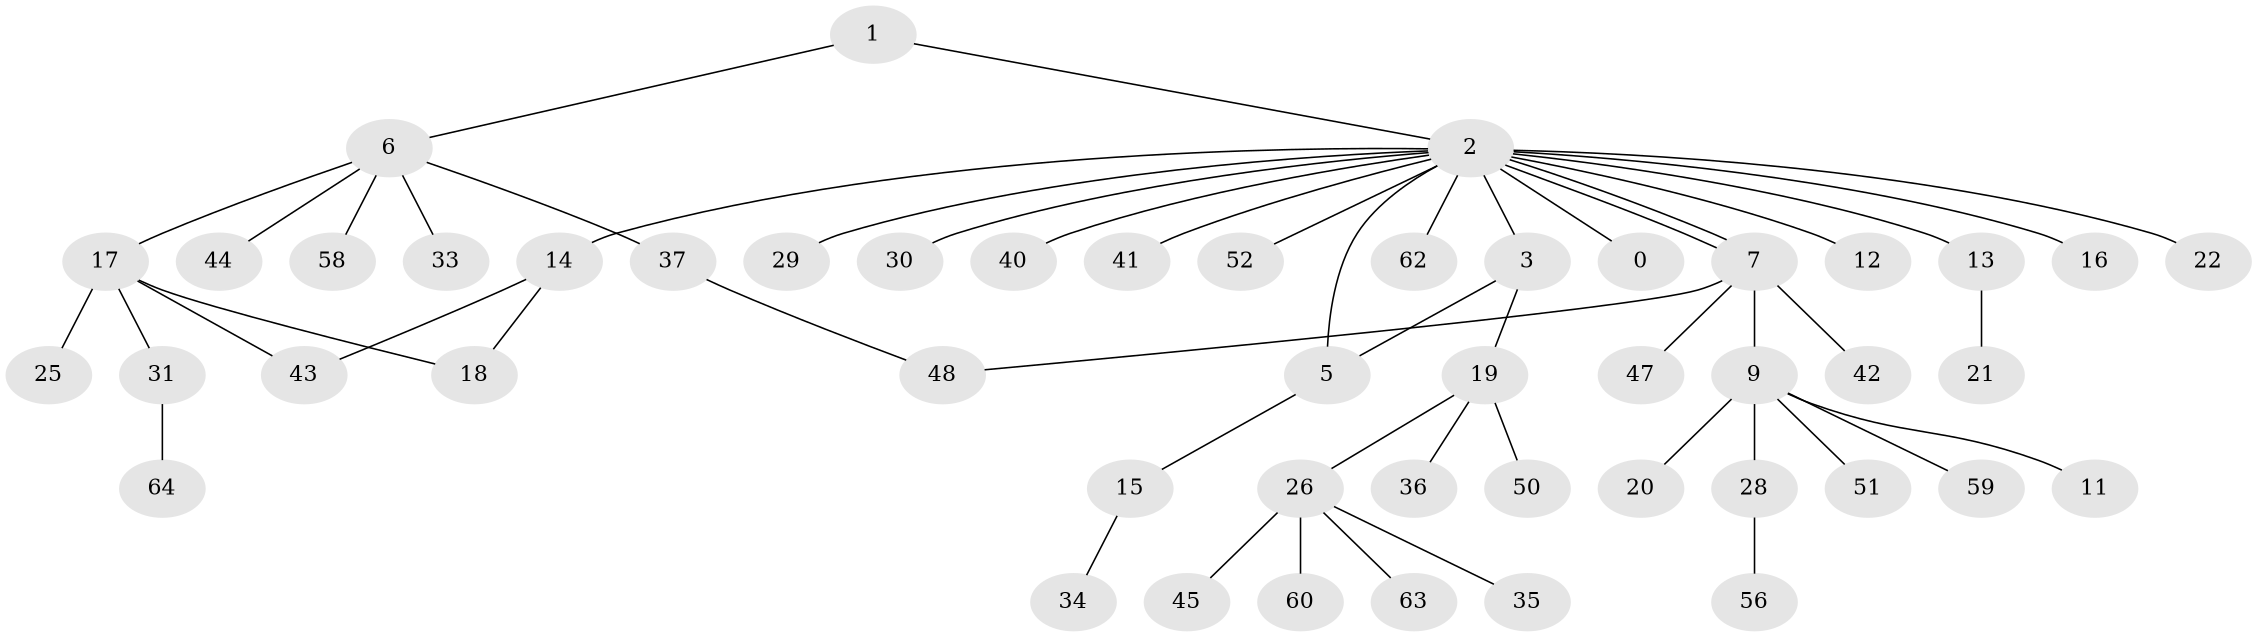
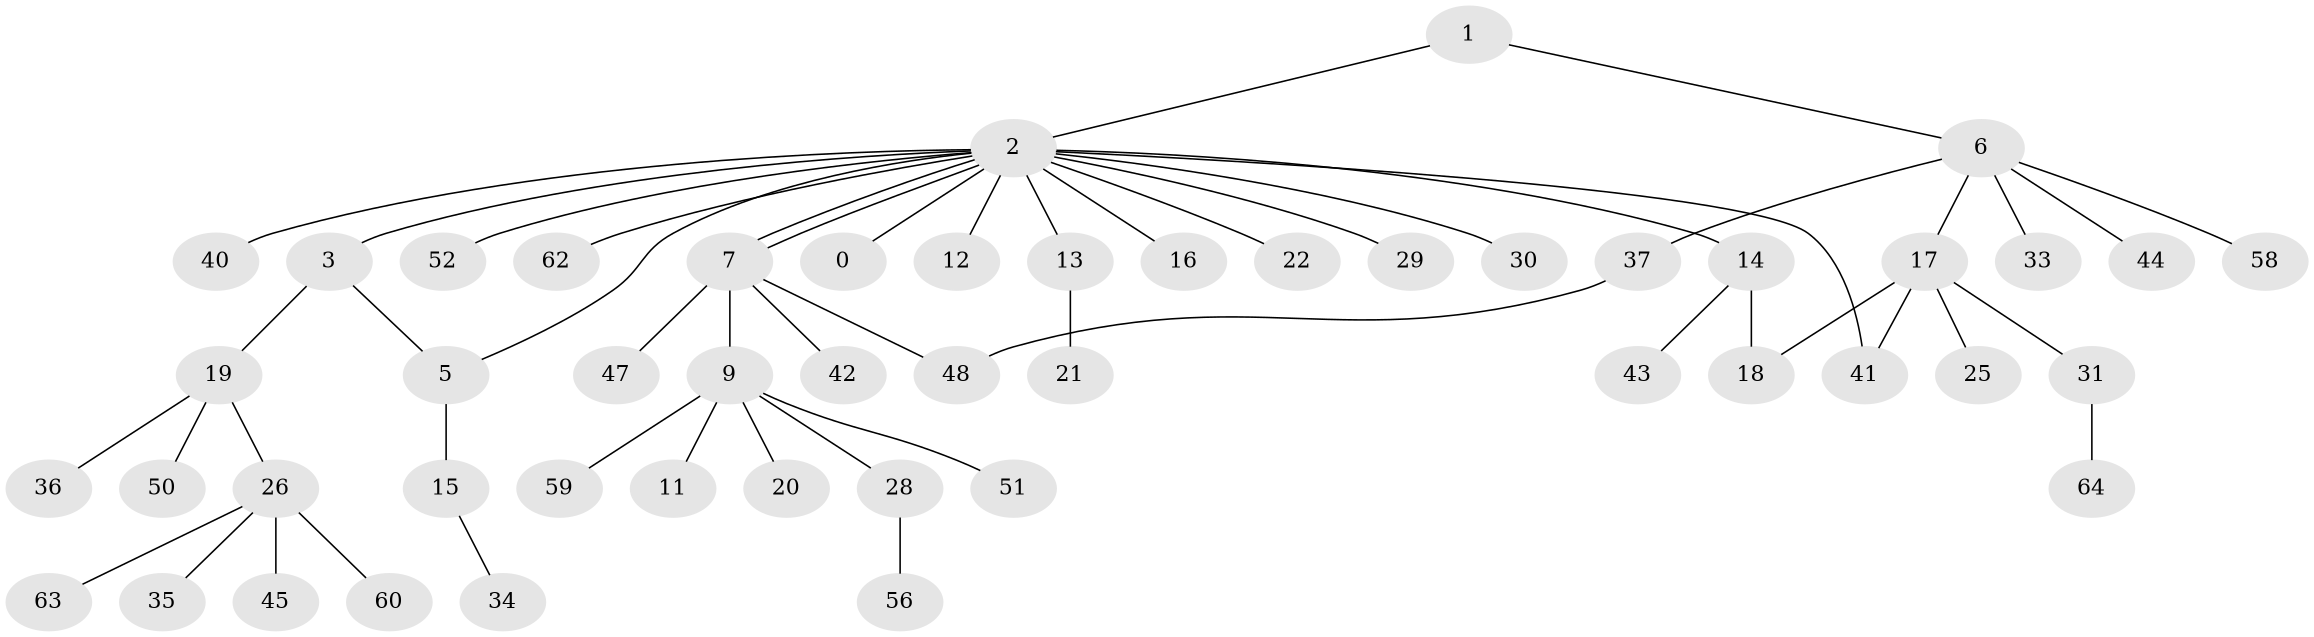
edge "17" -- "43": now "17" -- "41"
